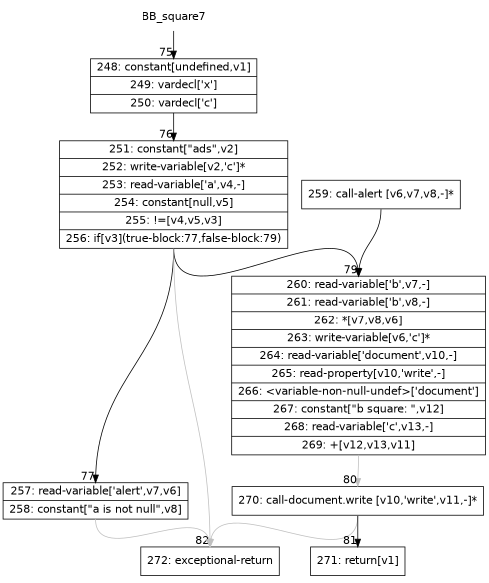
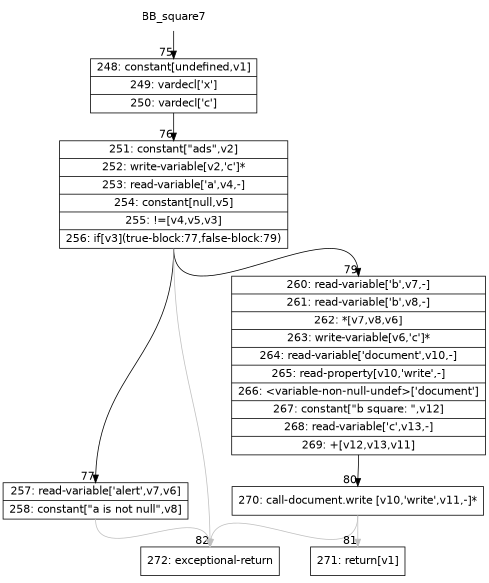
node "259: call-alert [v6,v7,v8,-]*": removed
edge "260: read-variable['b',v7,-]" -> "270: call-document.write [v10,'write',v11,-]*": color gray -> black
edge "270: call-document.write [v10,'write',v11,-]*" -> "271: return[v1]": color black -> gray
